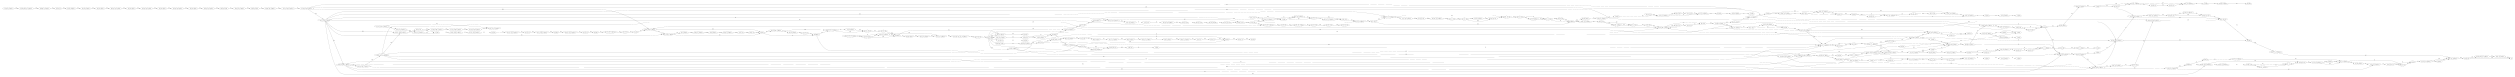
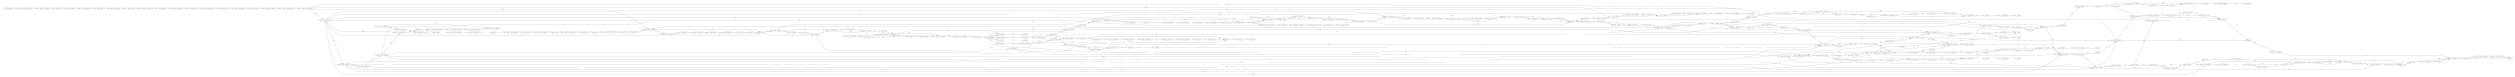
node "ldur w3 , [ x29 , #- address ]": added
node "cmp w10 , w11": added
